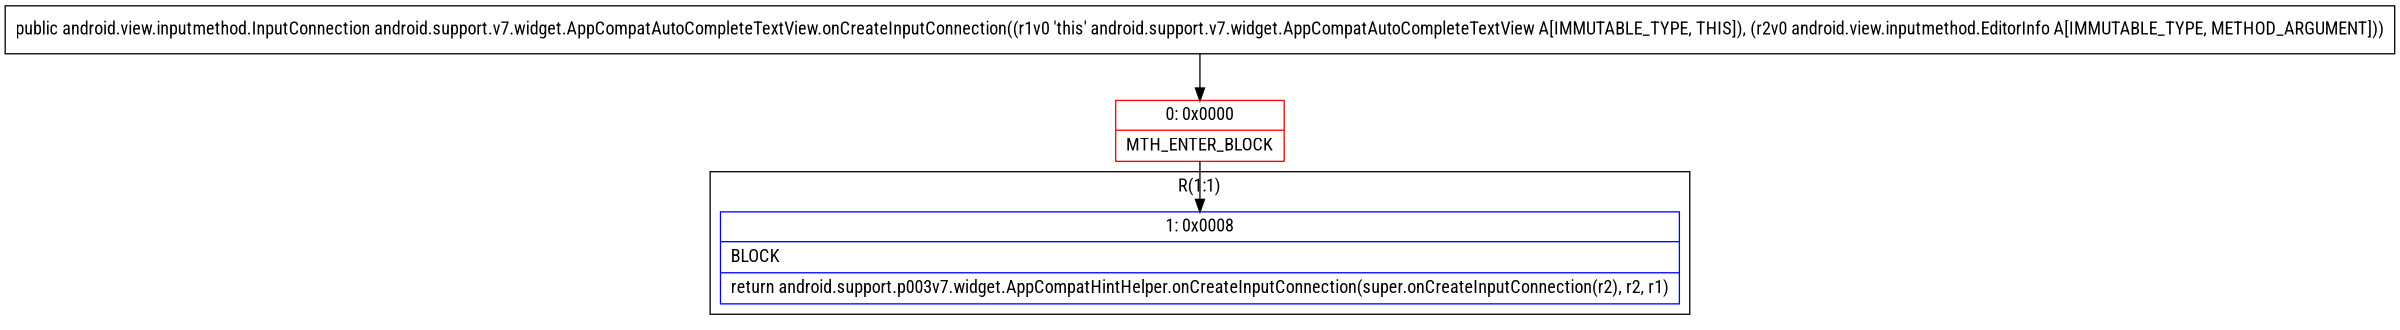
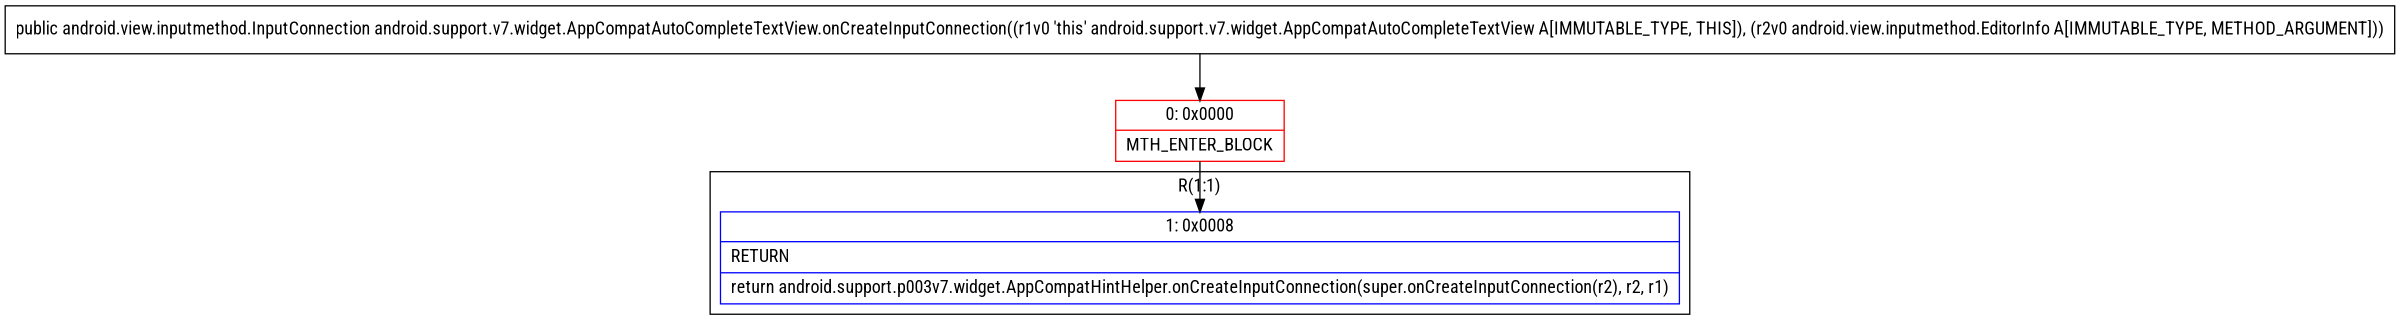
node "1: 0x0008": text "BLOCK" -> "RETURN"
